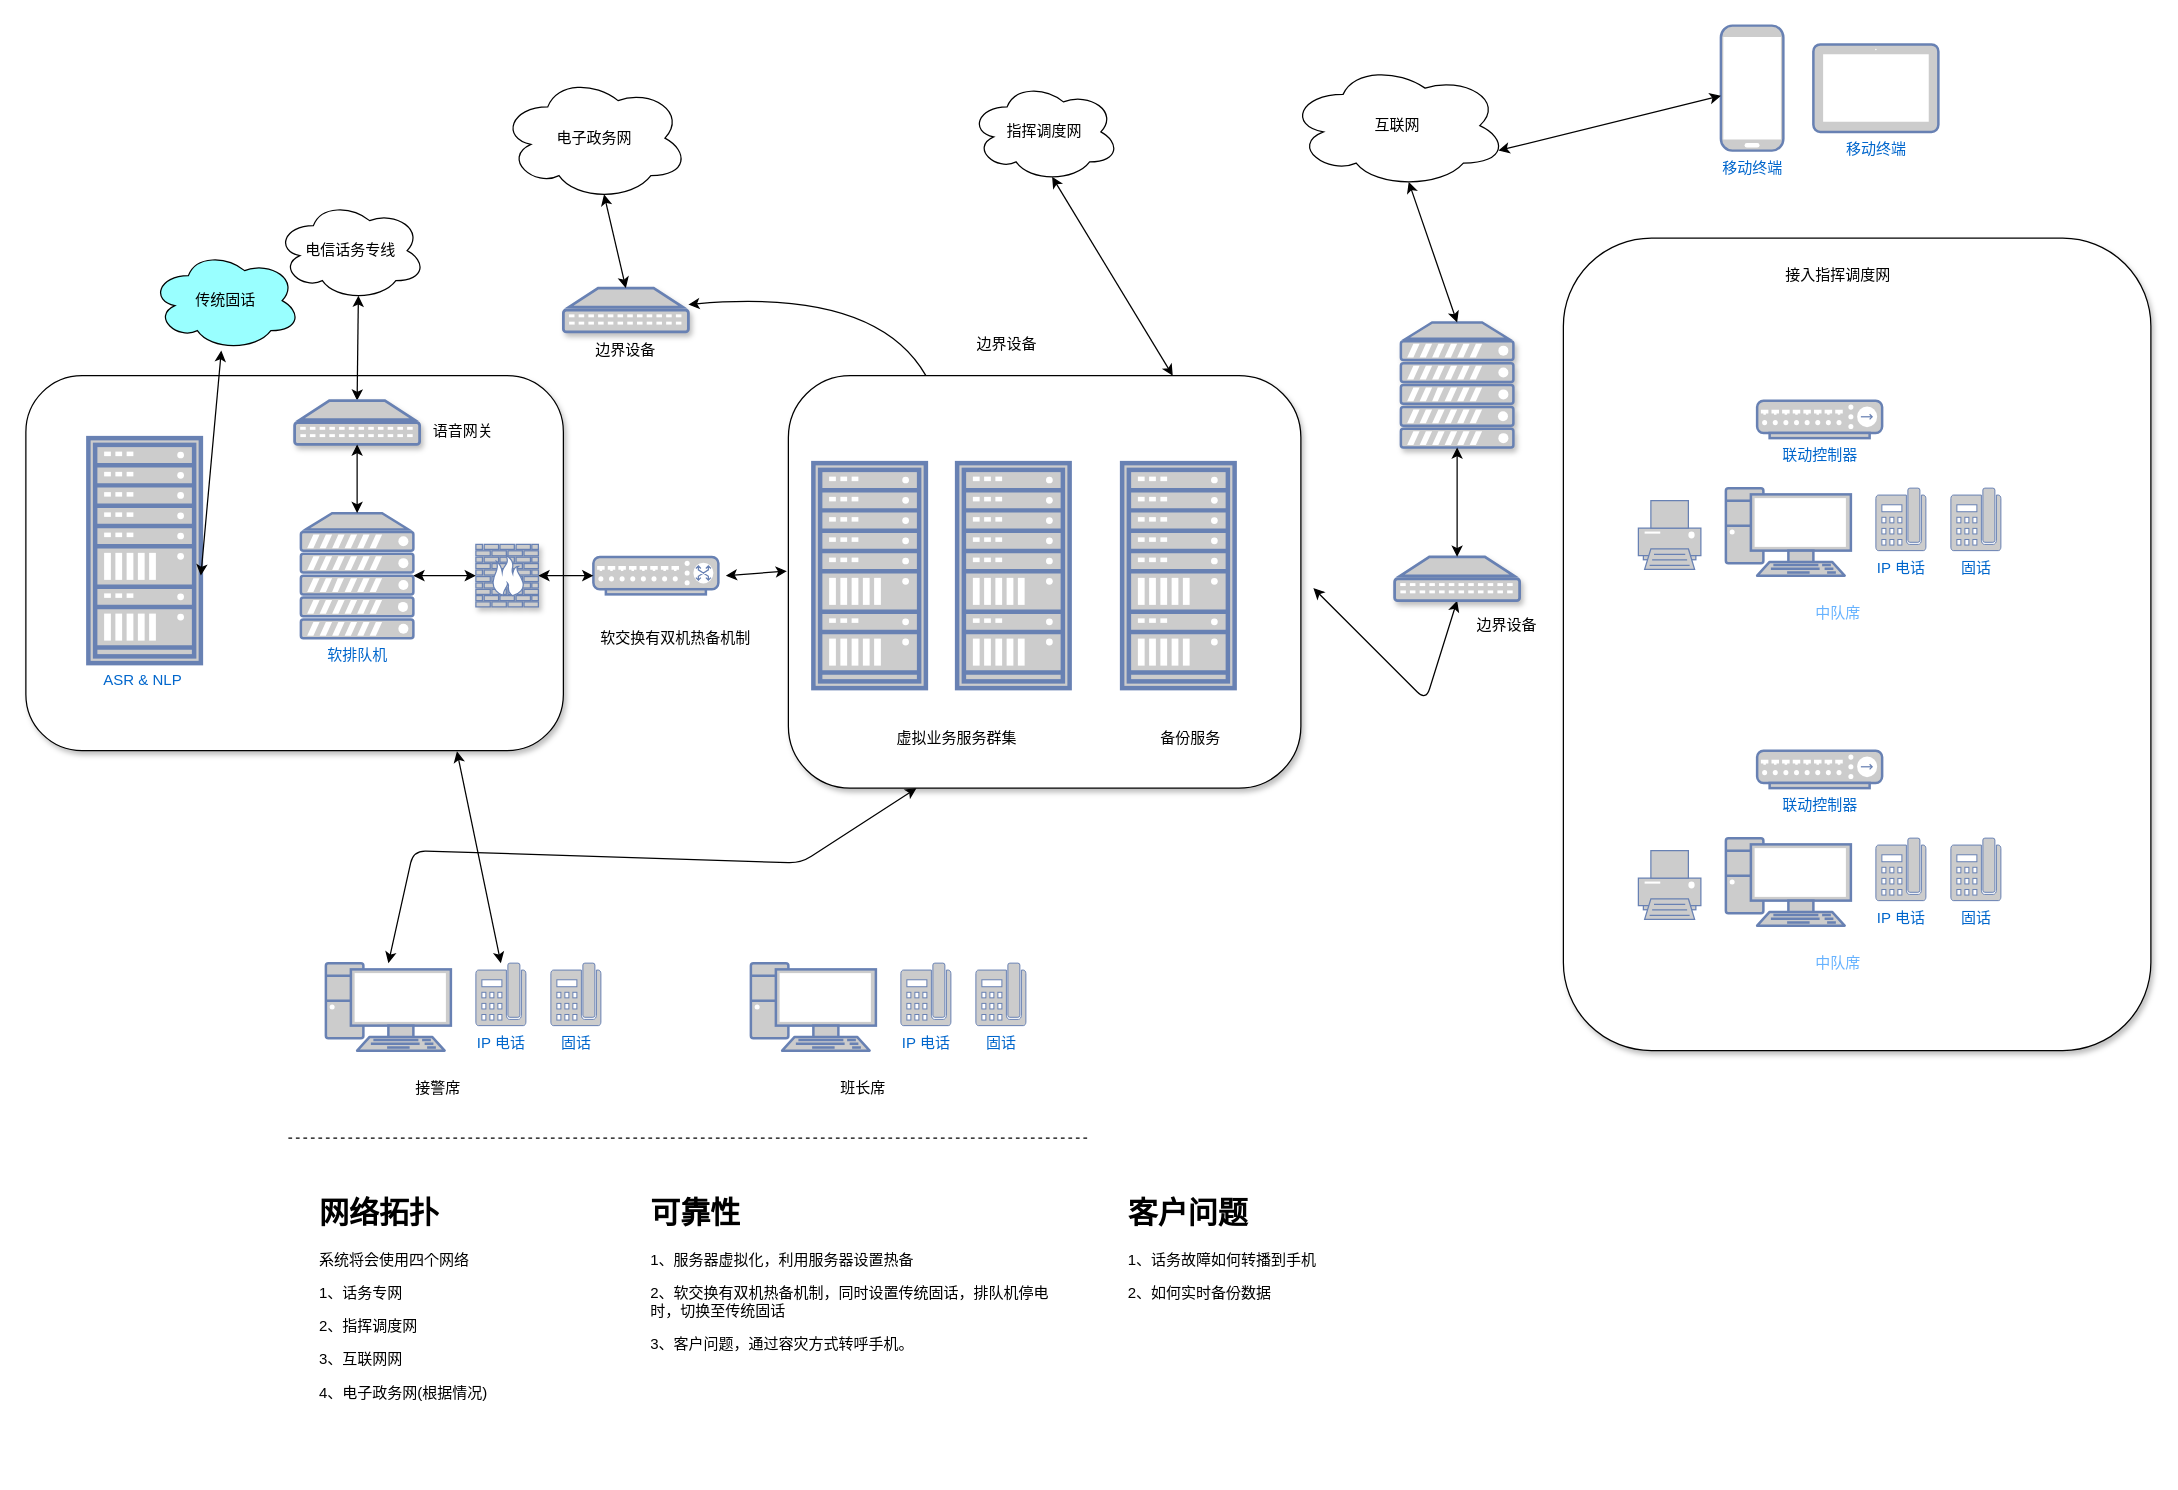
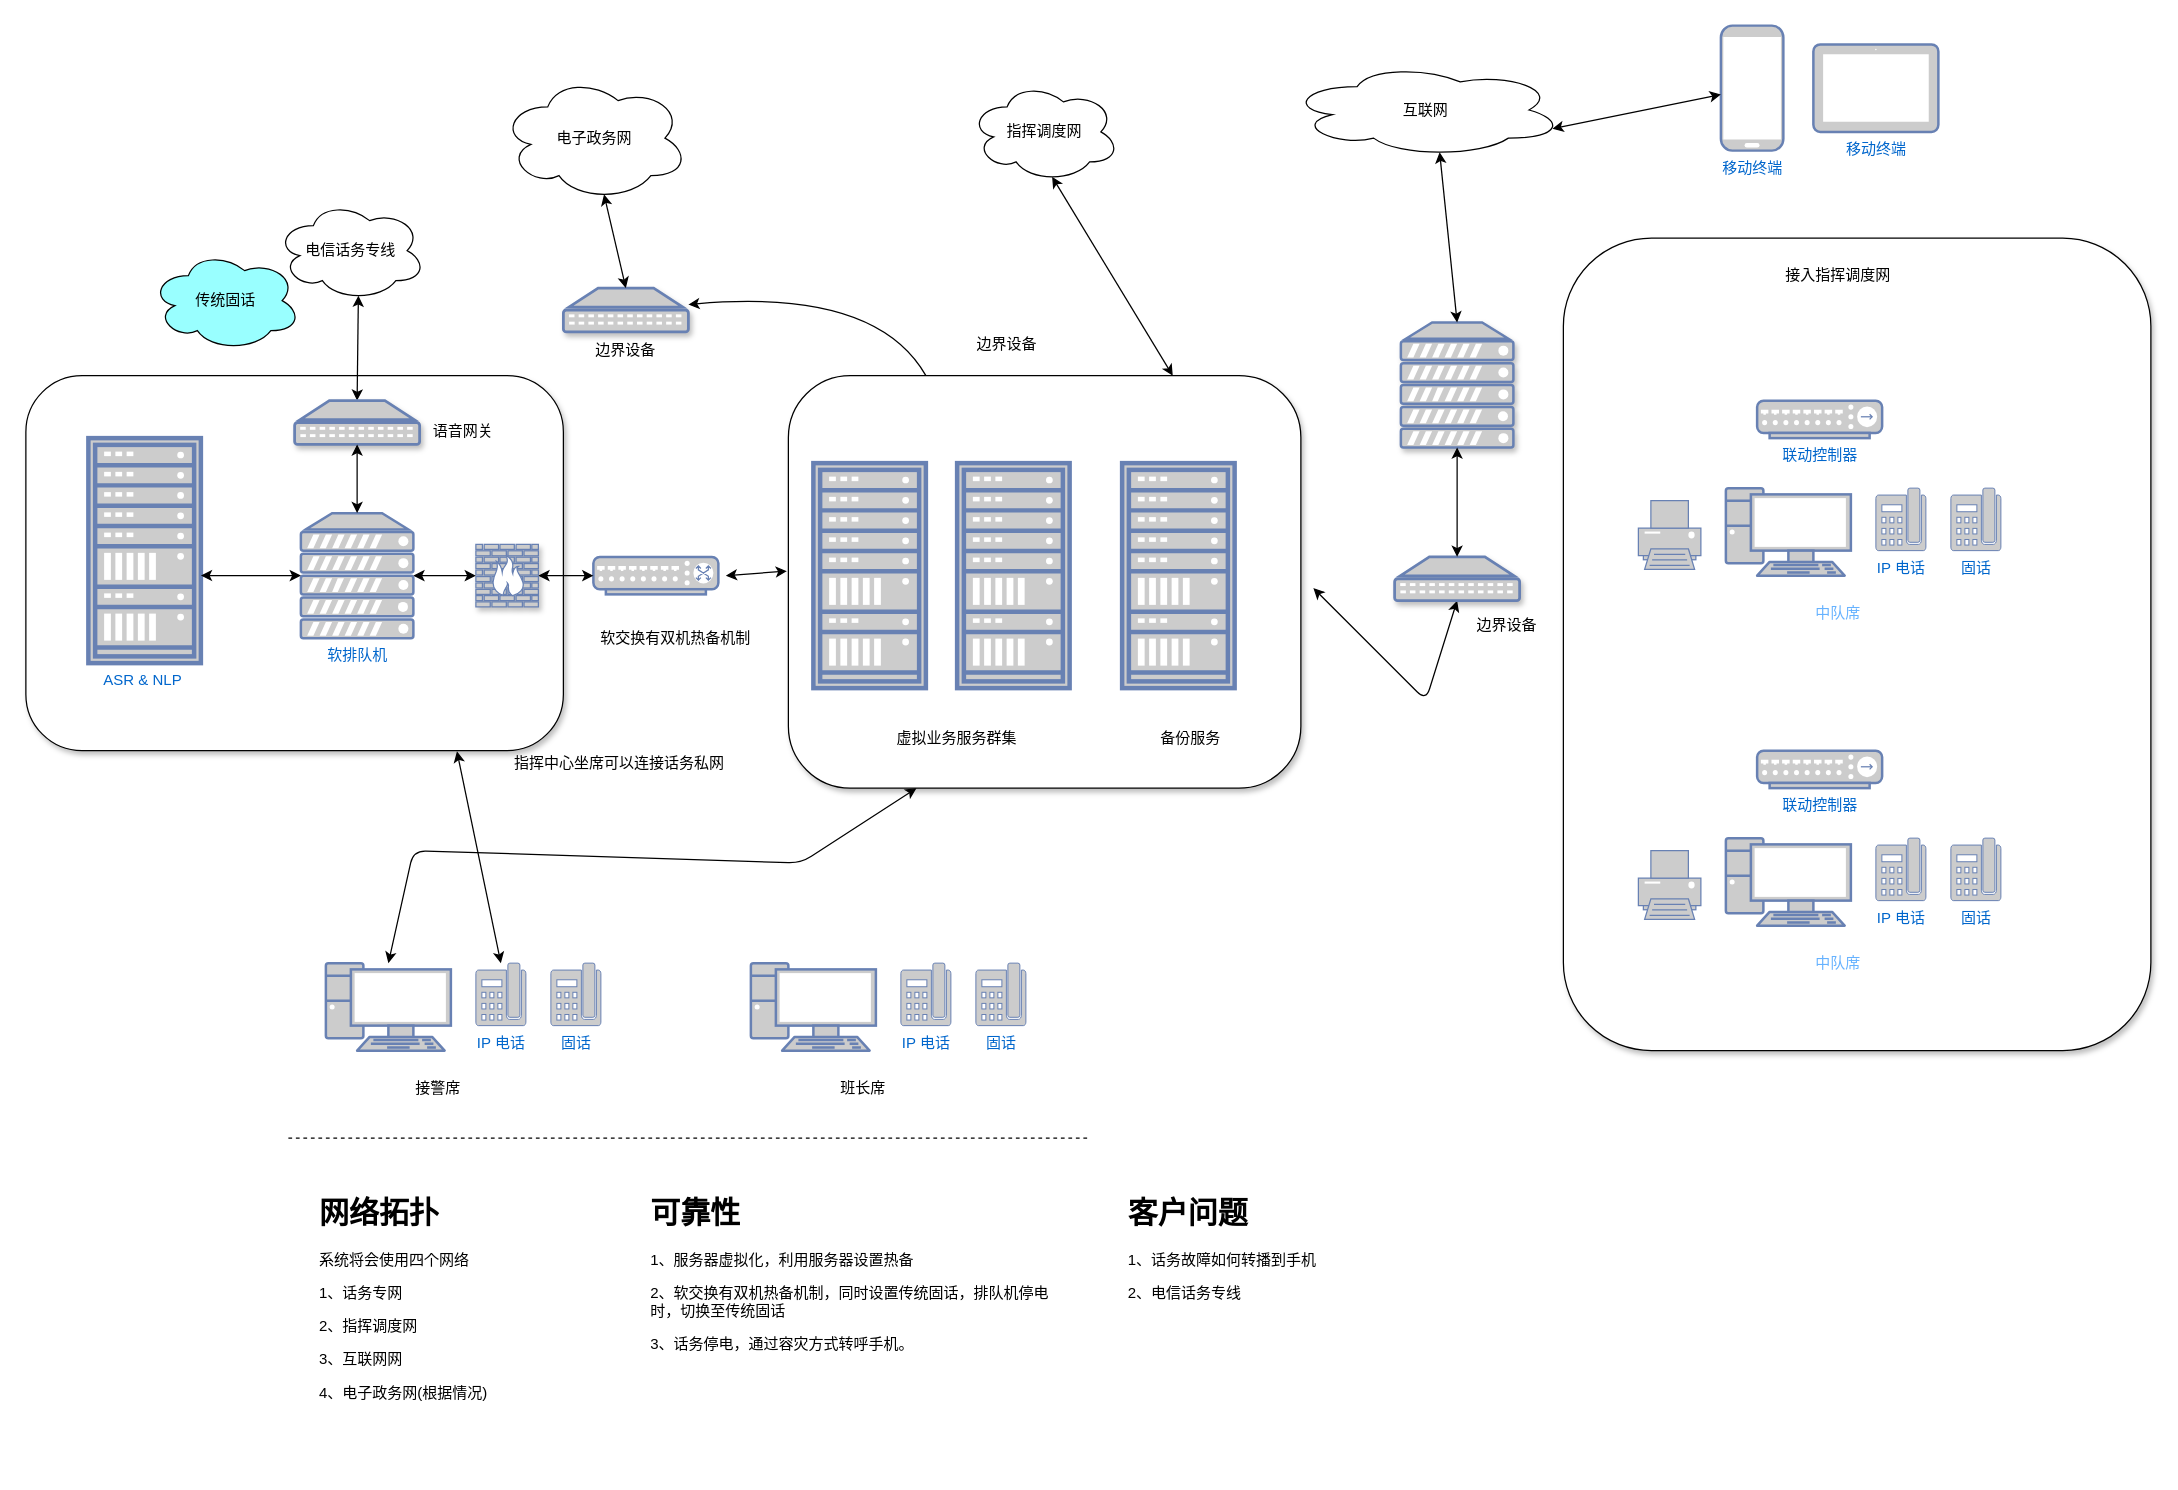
node "互联网": size 219x125 -> 275x94
edge "传统固话" -- "ASR & NLP": now "软排队机" -- "ASR & NLP"
node "指挥中心坐席可以连接话务私网": added
node "客户问题1、话务故障如何转播到手机 2、如何实时备份数据": label "客户问题1、话务故障如何转播到手机 2、如何实时备份数据" -> "客户问题1、话务故障如何转播到手机 2、电信话务专线"
node "可靠性1、服务器虚拟化，利用服务器设置热备 2、软交换有双机热备机制，同时设置传统固话，排队机停电时，切换至传统固话 3、客户问题，通过容灾方式转呼手机。": label "可靠性1、服务器虚拟化，利用服务器设置热备 2、软交换有双机热备机制，同时设置传统固话，排队机停电时，切换至传统固话 3、客户问题，通过容灾方式转呼手机。" -> "可靠性1、服务器虚拟化，利用服务器设置热备 2、软交换有双机热备机制，同时设置传统固话，排队机停电时，切换至传统固话 3、话务停电，通过容灾方式转呼手机。"
